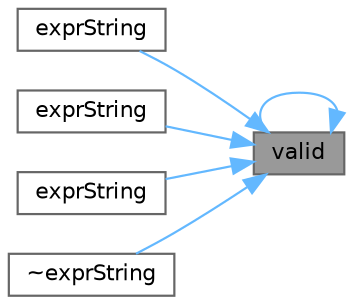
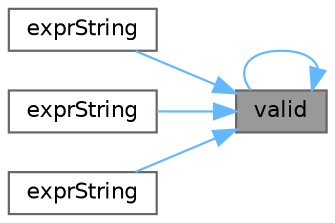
node "~exprString": removed
